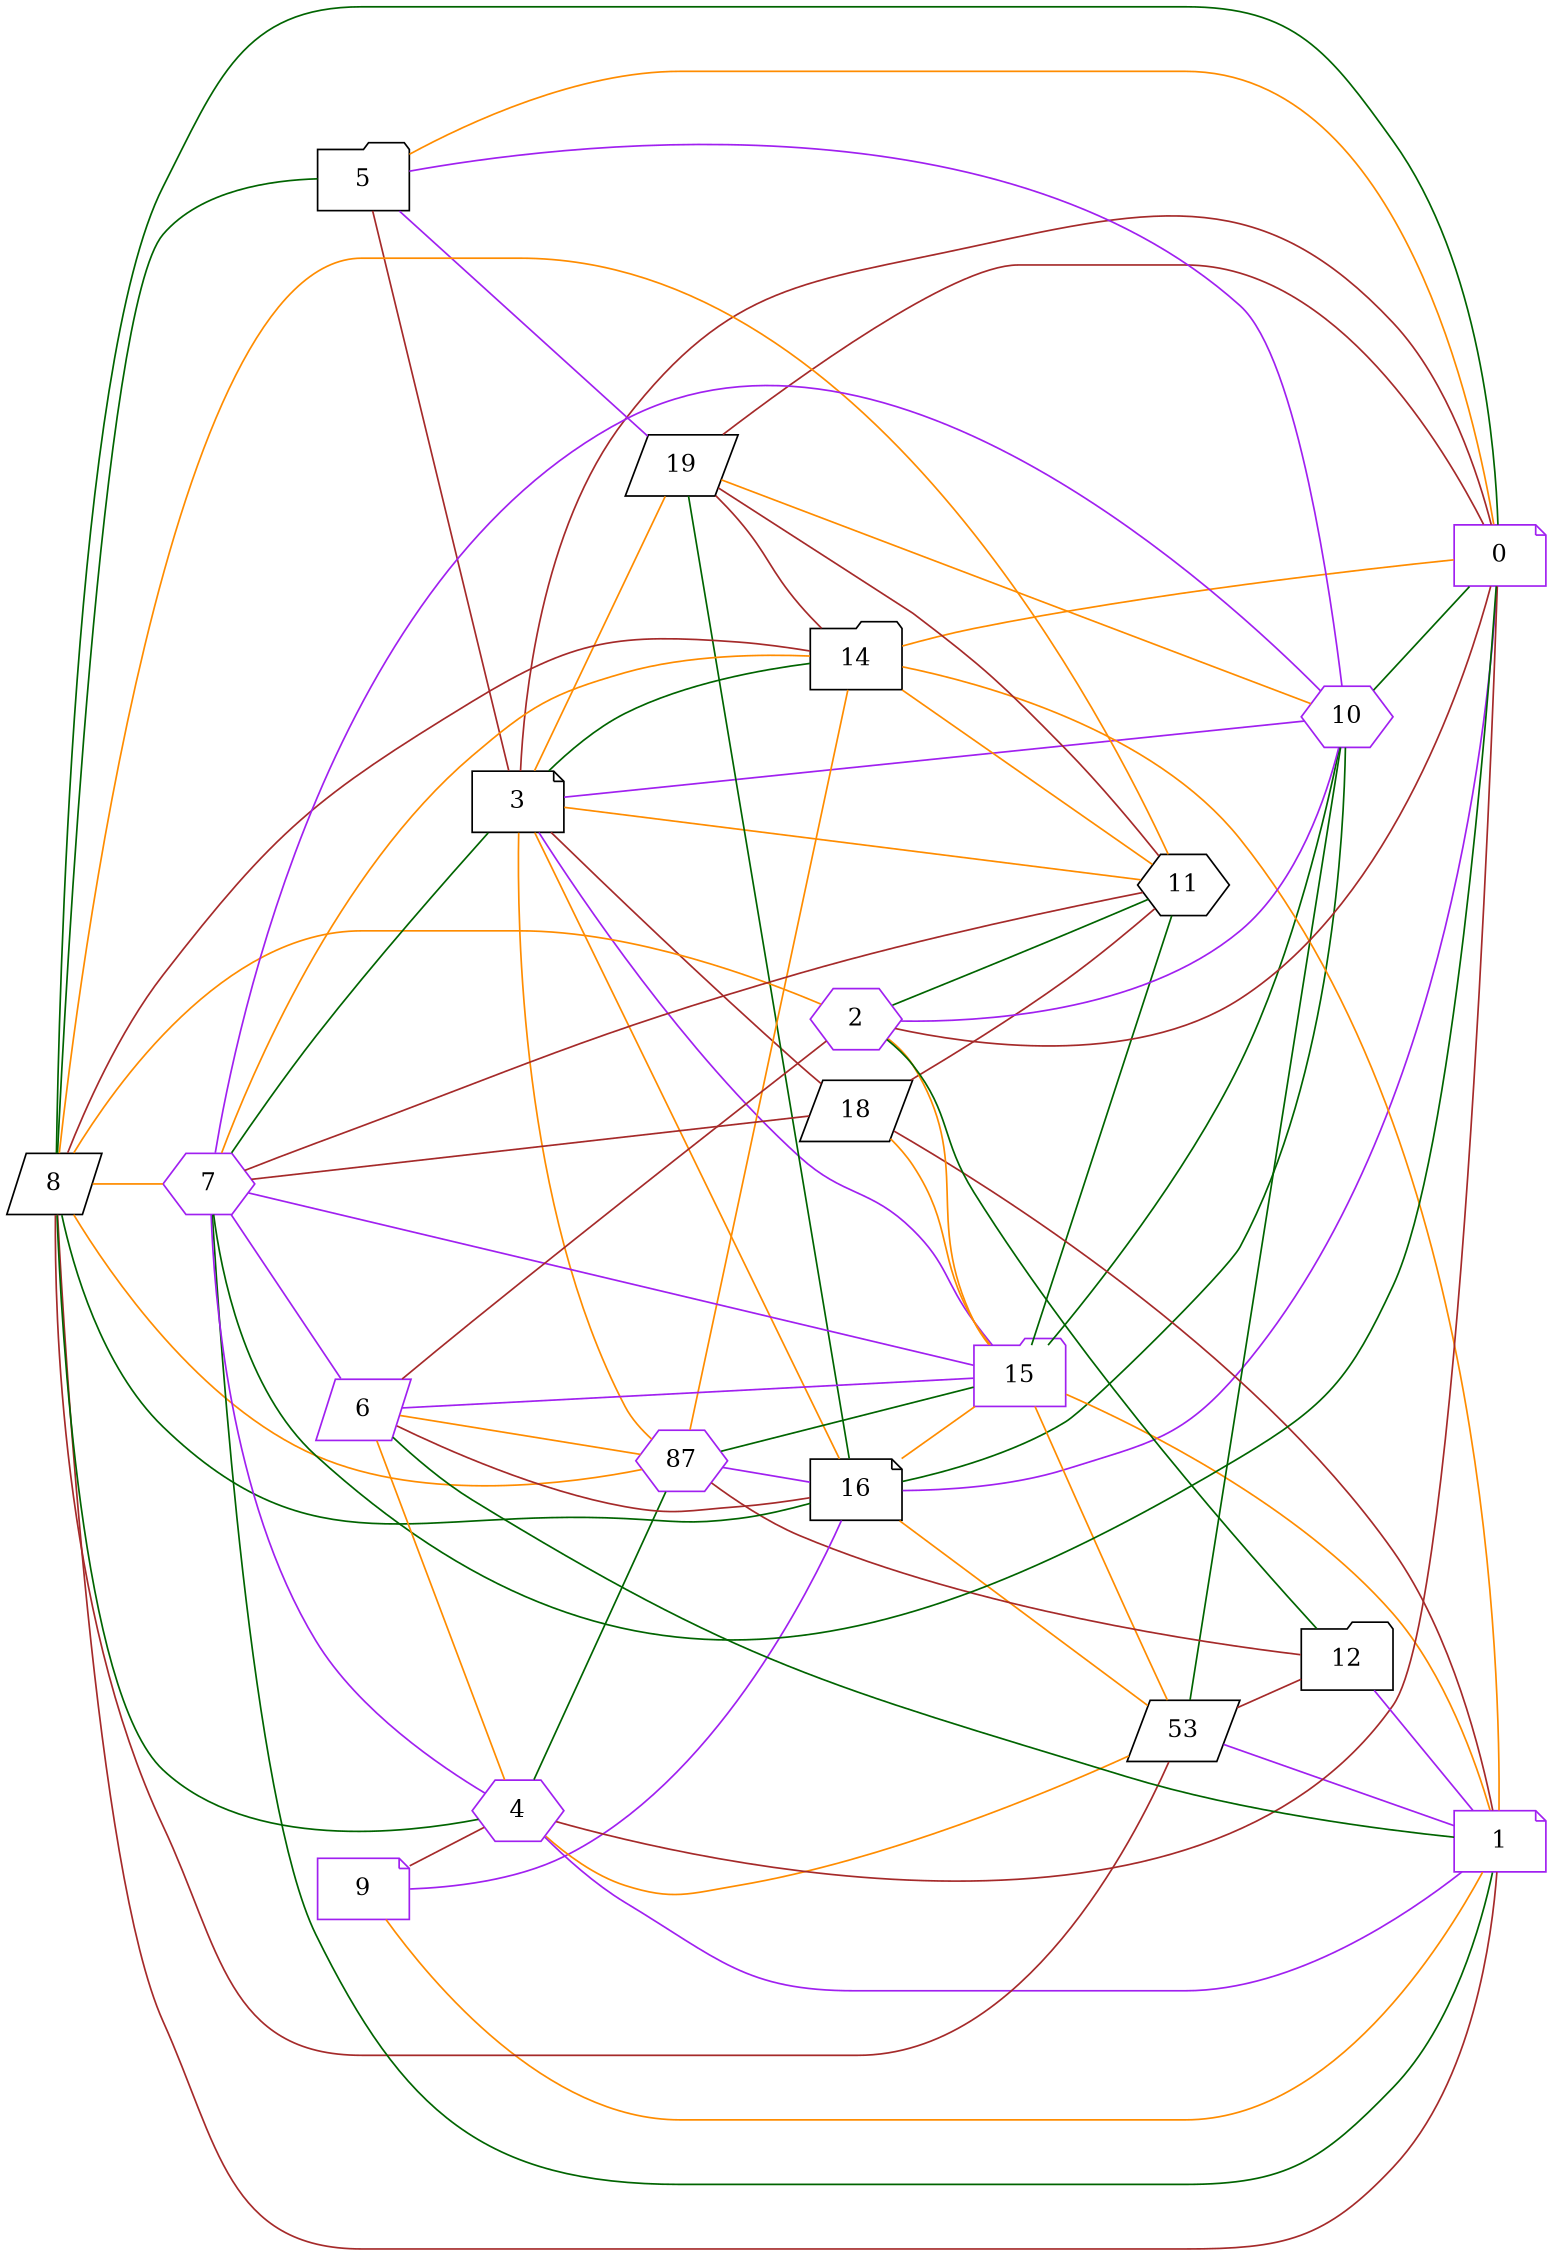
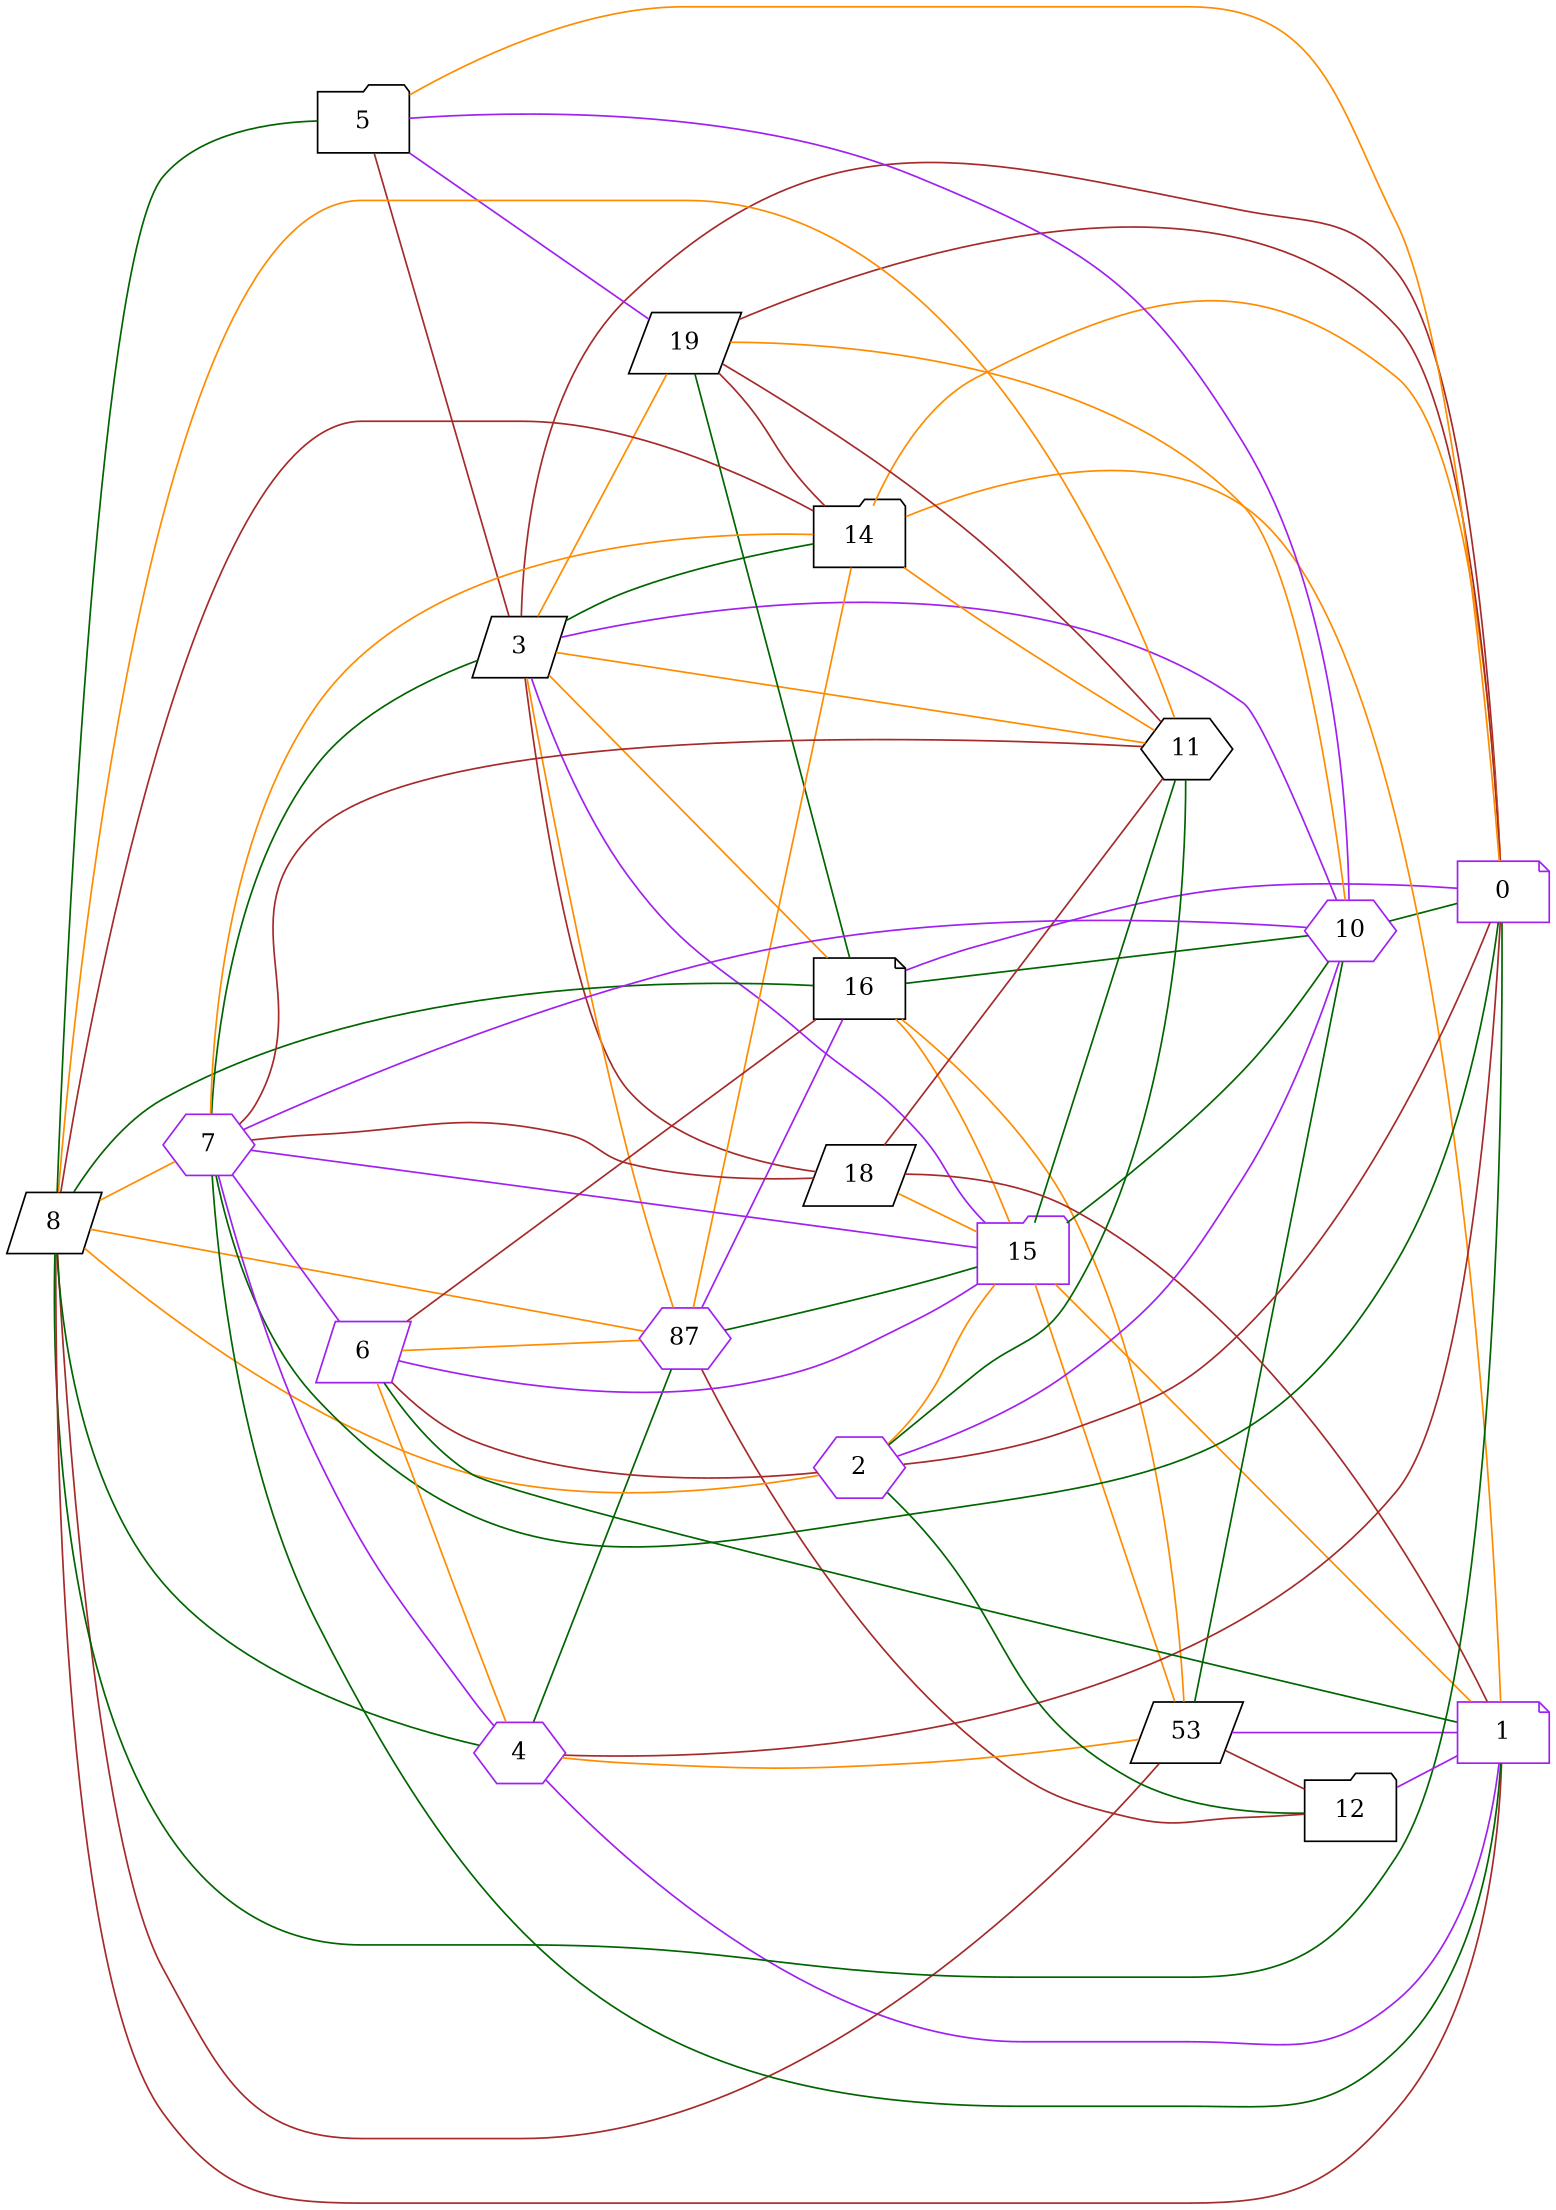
node "3": shape note -> parallelogram
node "9": removed
